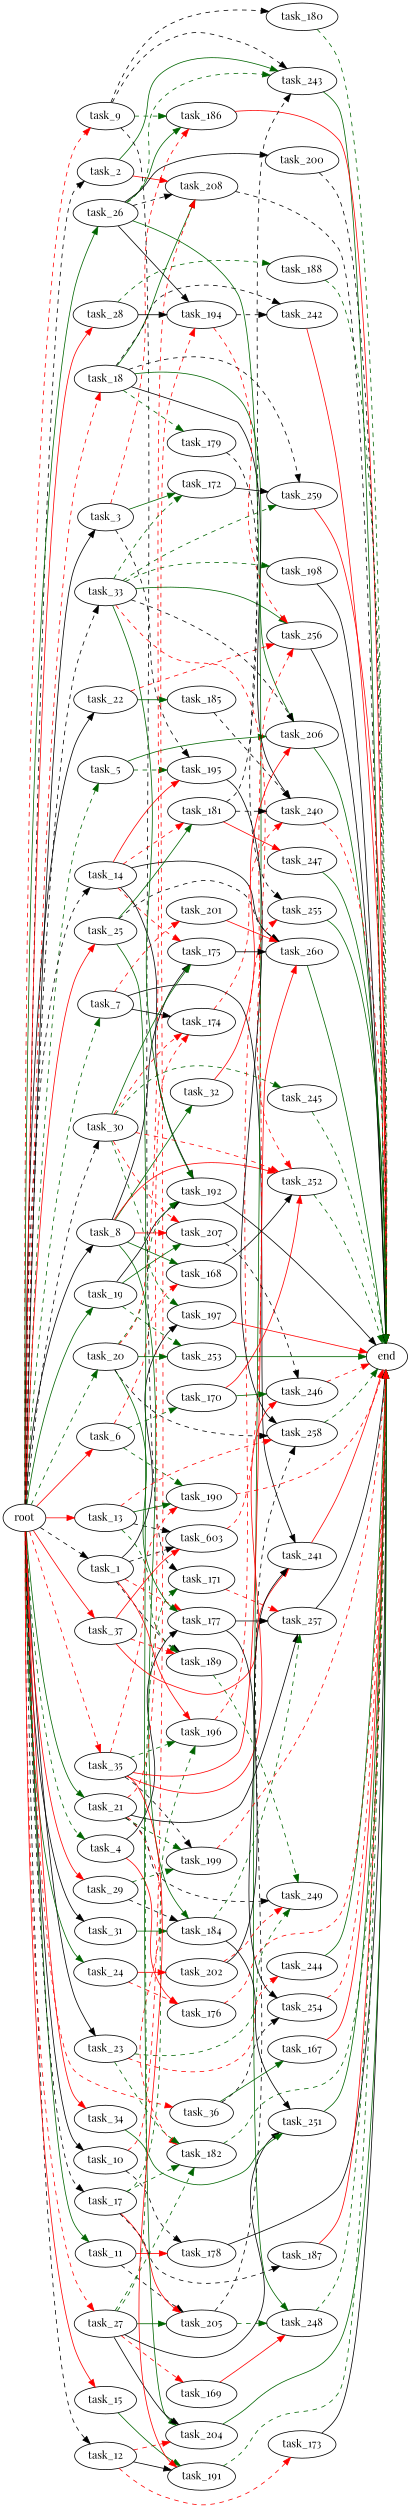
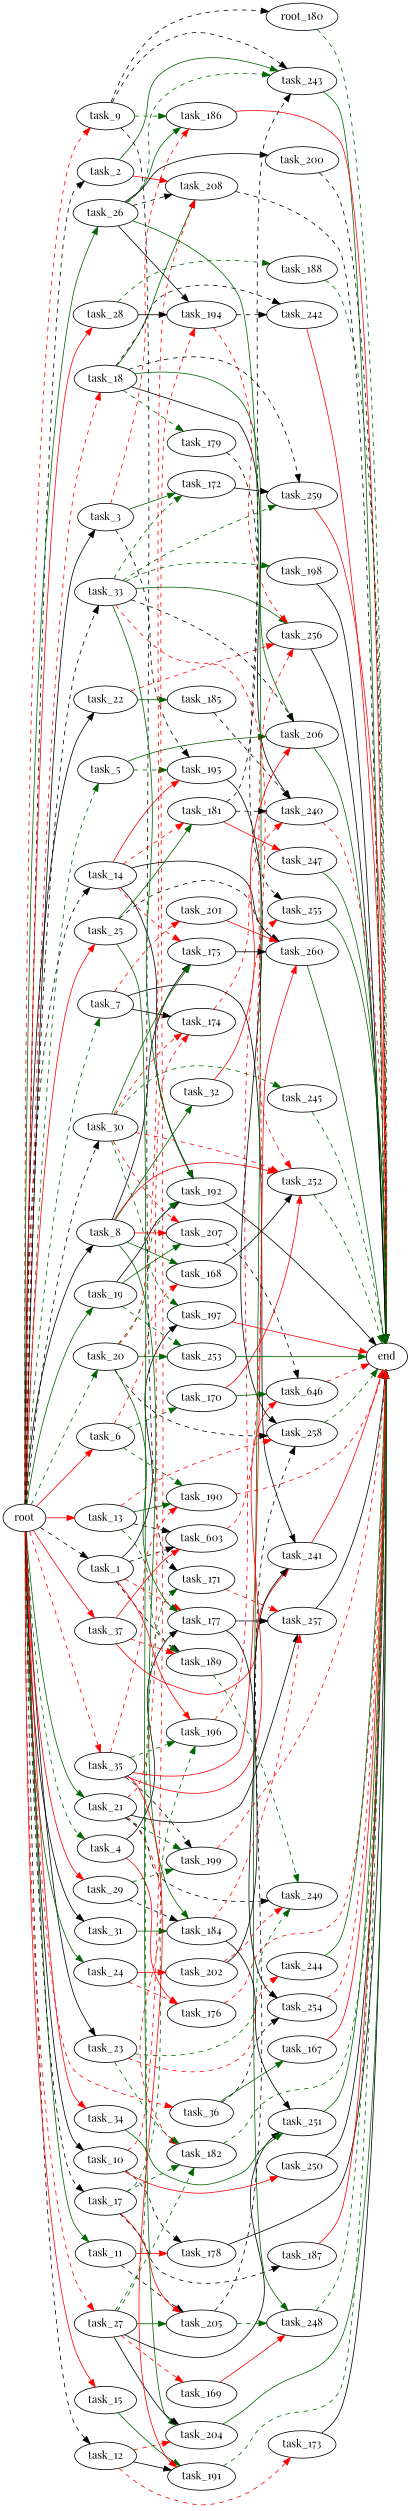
node "task_180": label "task_180" -> "root_180"
node "task_246": label "task_246" -> "task_646"
edge "task_184" -> "task_257": color darkgreen -> red
node "task_250": added
